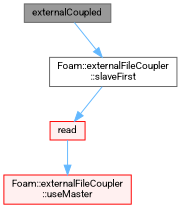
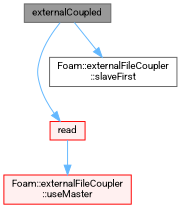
edge "Foam::externalFileCoupler ::slaveFirst" -> "read": now "externalCoupled" -> "read"
